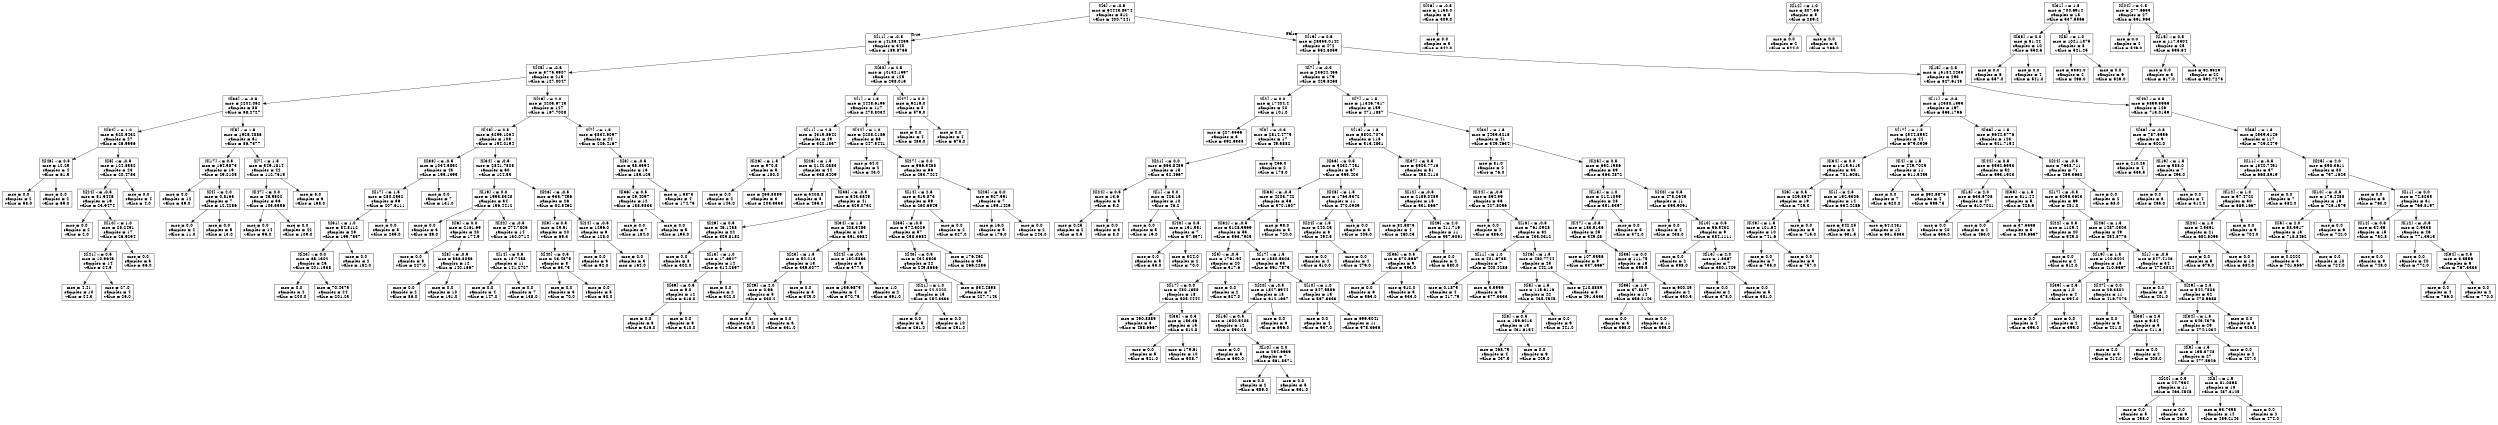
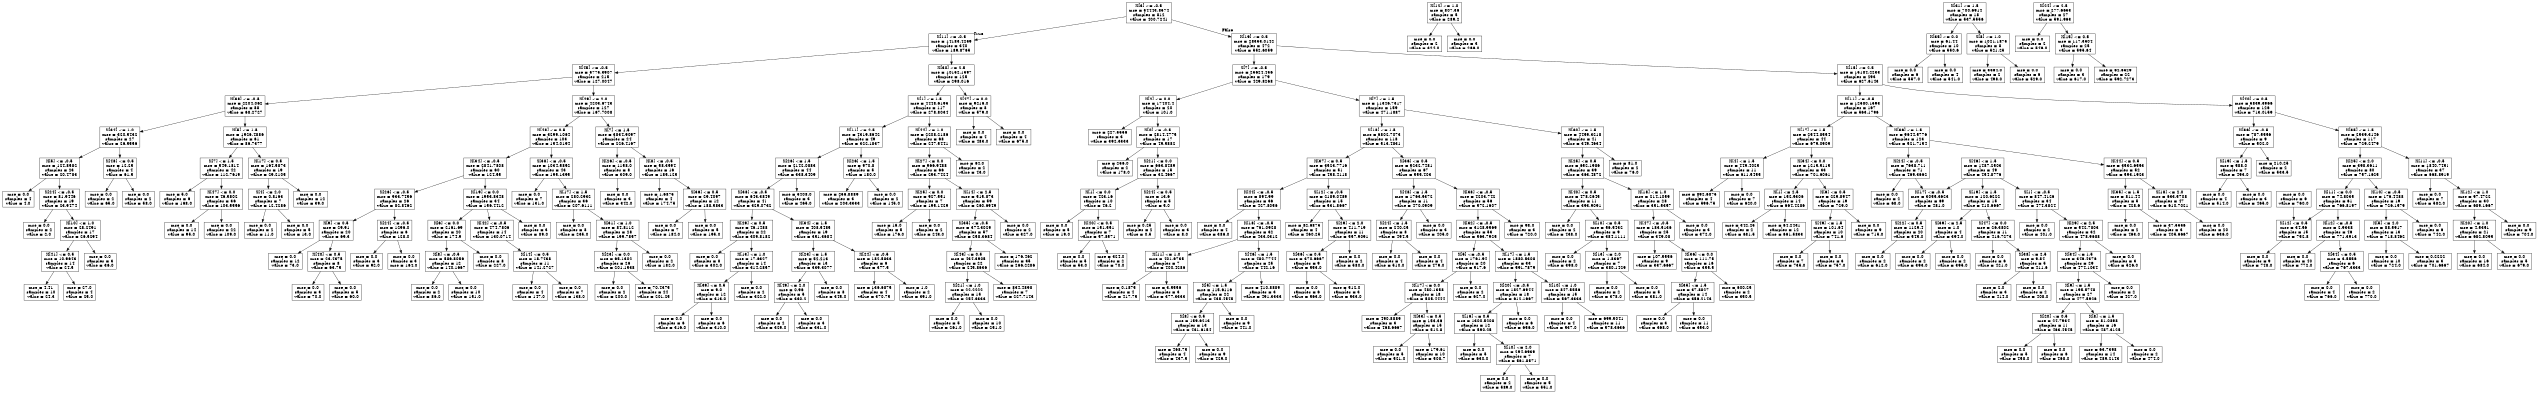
edge "X[7] <= 1.5 mse = 3834.9097 samples = 24 value = 226.4167" -> "X[26] <= -0.5 mse = 1158.0 samples = 8 value = 309.0": added
node "X[4] <= 1.5 mse = 449.7025 samples = 11 value = 611.5455": label "X[4] <= 1.5 mse = 449.7025 samples = 11 value = 611.5455" -> "X[4] <= 1.5 mse = 449.4025 samples = 11 value = 611.5455"
node "mse = 210.25 samples = 4 value = 533.5": label "mse = 210.25 samples = 4 value = 533.5" -> "mse = 210.25 samples = 2 value = 533.5"
edge "X[17] <= -0.5 mse = 3055.3623 samples = 69 value = 481.0" -> "X[46] <= 1.5 mse = 1487.2503 samples = 49 value = 454.8776": reversed
node "mse = 0.0 samples = 12 value = 73.0": added
